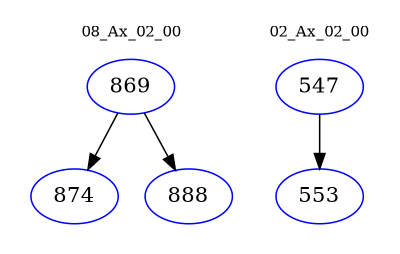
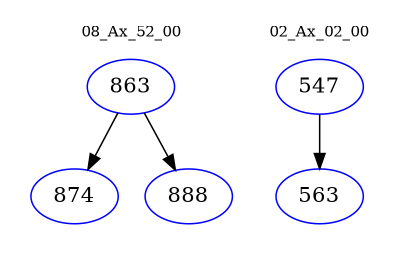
cluster "08_Ax_02_00": label "08_Ax_02_00" -> "08_Ax_52_00"
node "869": label "869" -> "863"
node "553": label "553" -> "563"
